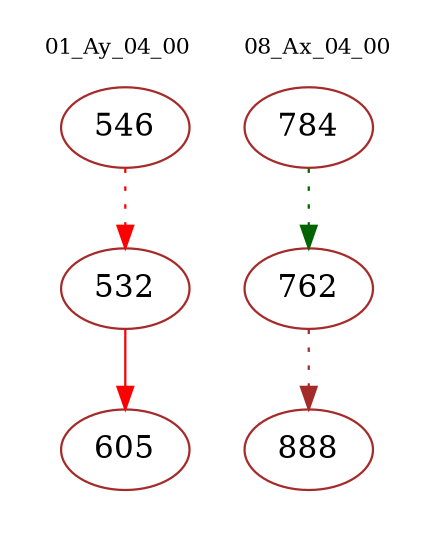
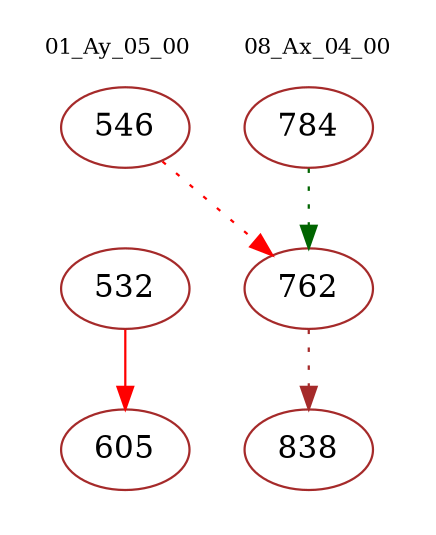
cluster "01_Ay_04_00": label "01_Ay_04_00" -> "01_Ay_05_00"
edge "546" -> "532": now "546" -> "762"
node "888": label "888" -> "838"
